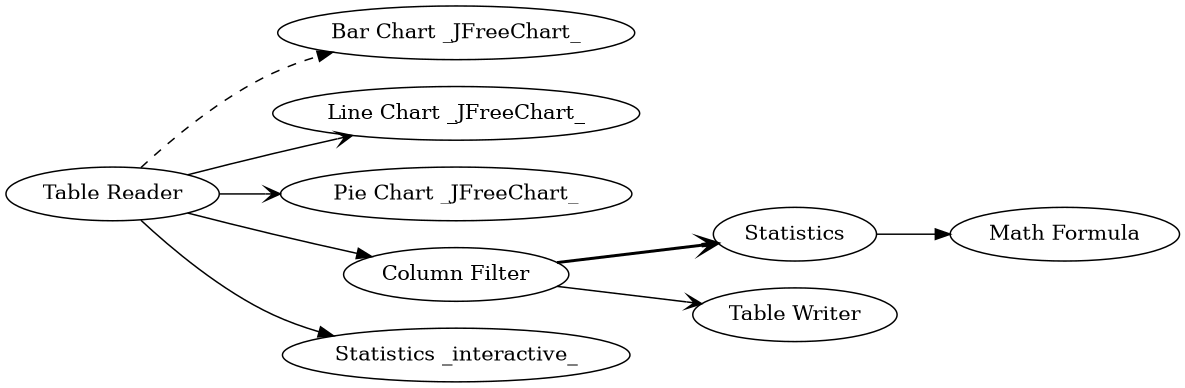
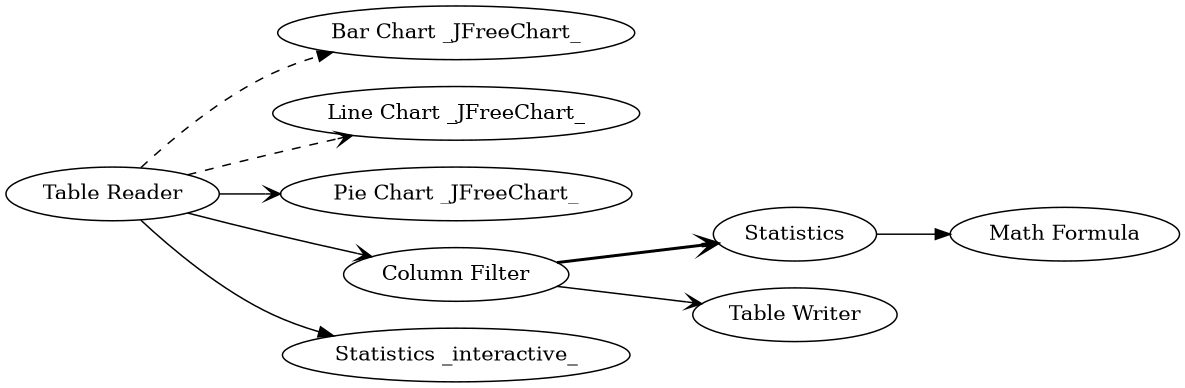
edge "Table Reader" -> "Line Chart _JFreeChart_": style solid -> dashed
edge "Table Reader" -> "Column Filter": arrowhead normal -> vee
